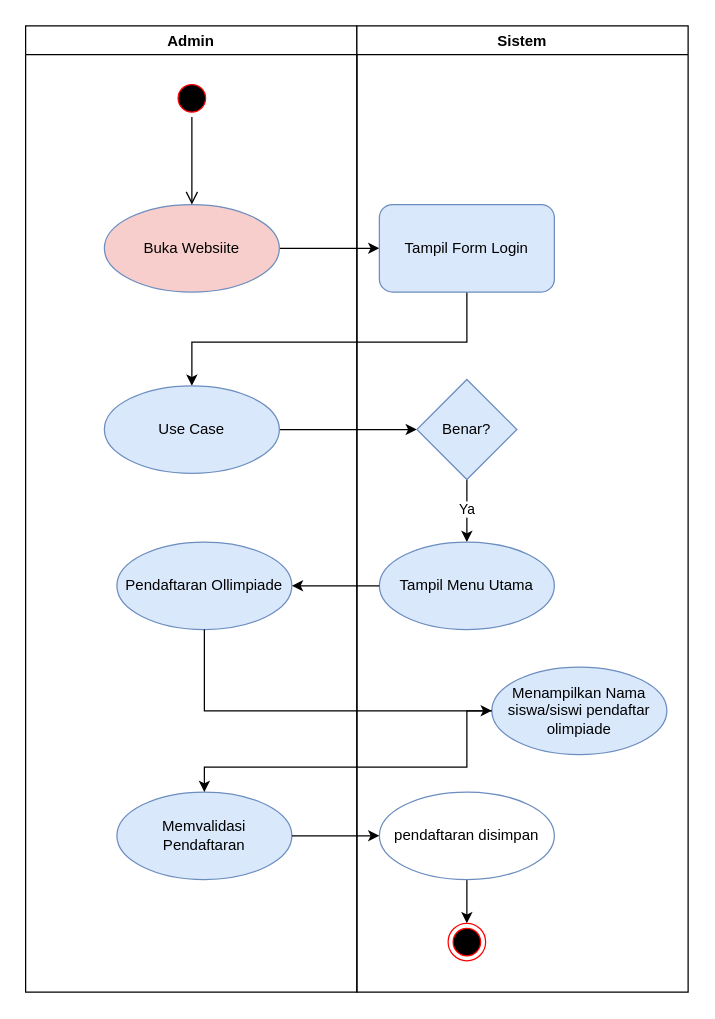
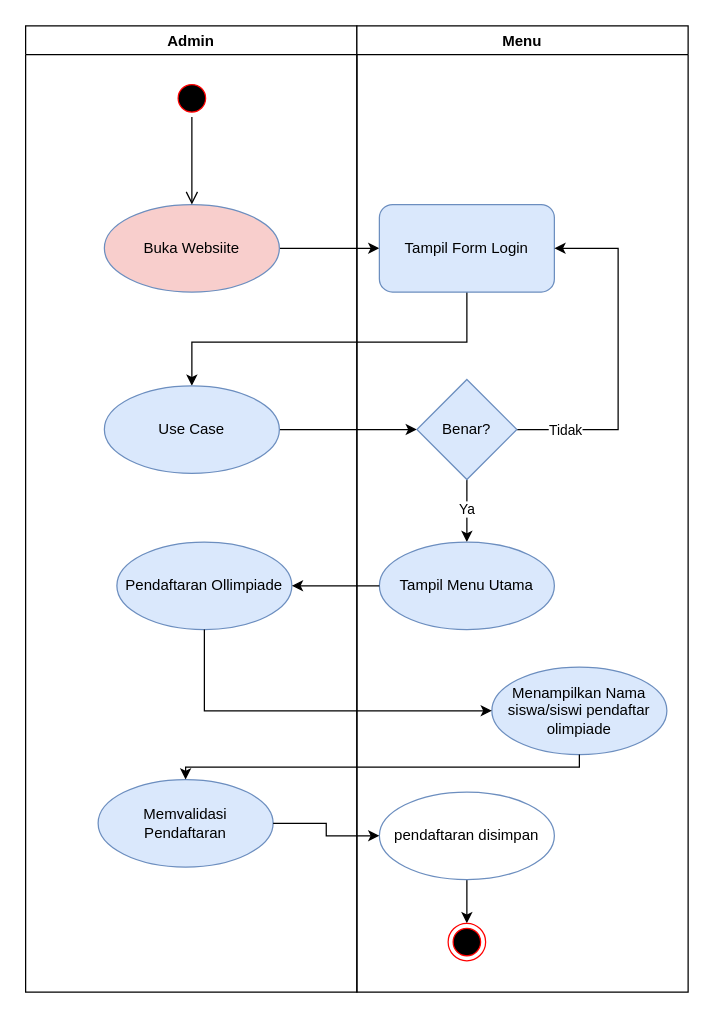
node "Sistem": label "Sistem" -> "Menu"
edge "Benar?" -> "Tampil Form Login": added, label "Tidak"
node "Memvalidasi Pendaftaran": moved (204, 836) -> (186, 823)
